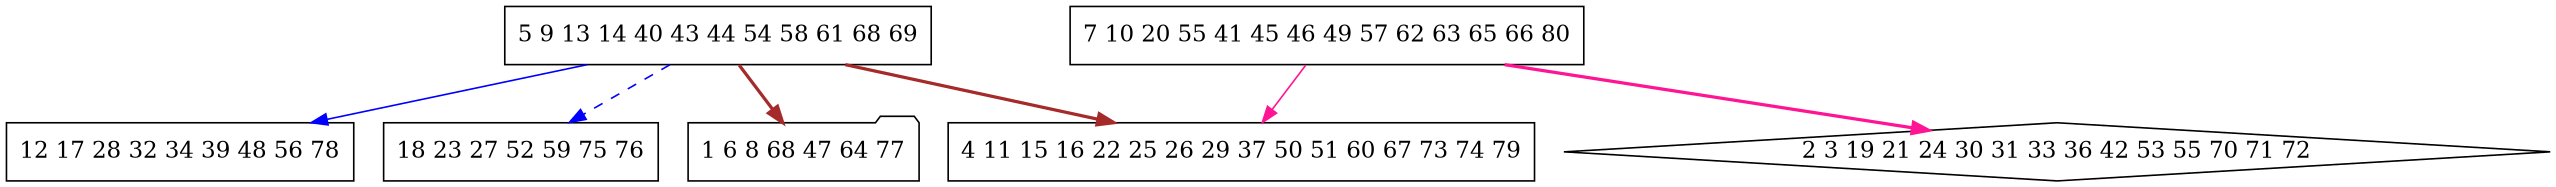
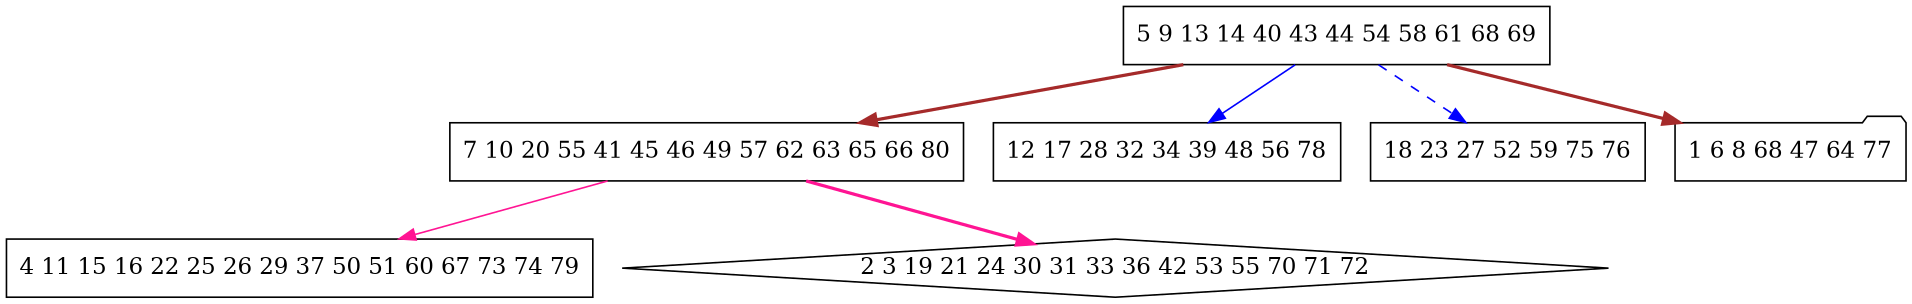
edge "5 9 13 14 40 43 44 54 58 61 68 69" -> "4 11 15 16 22 25 26 29 37 50 51 60 67 73 74 79": now "5 9 13 14 40 43 44 54 58 61 68 69" -> "7 10 20 55 41 45 46 49 57 62 63 65 66 80"
